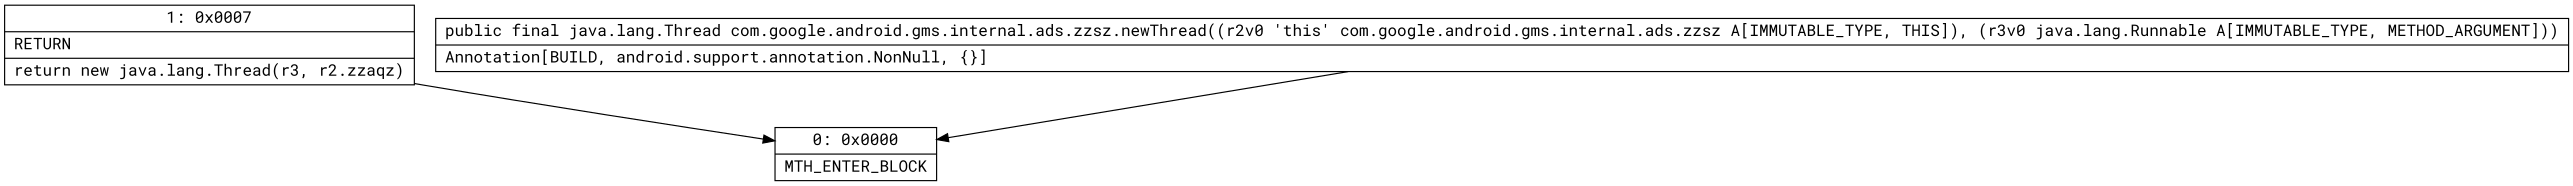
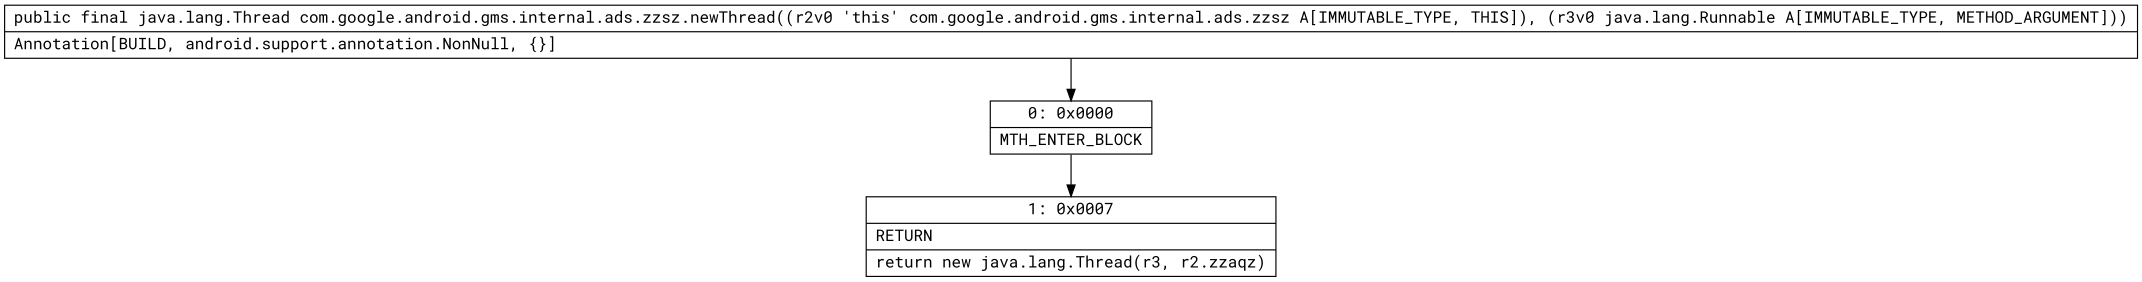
edge "1: 0x0007" -> "0: 0x0000": reversed
